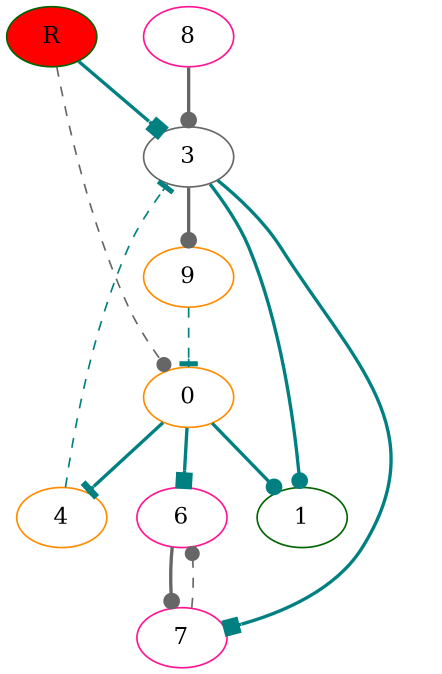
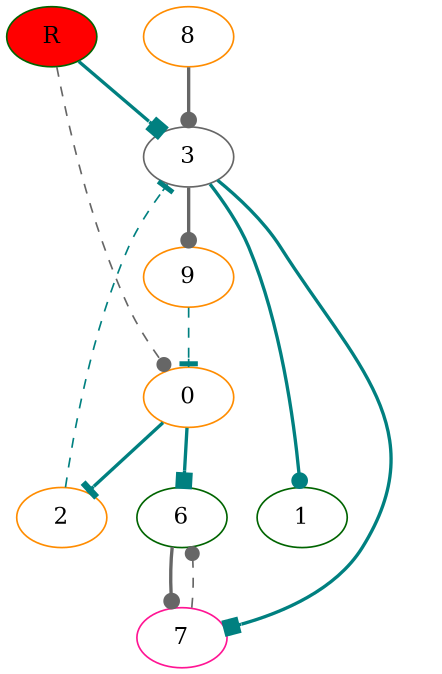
node "8": color deeppink -> darkorange
edge "0" -> "1": removed
node "4": label "4" -> "2"
node "6": color deeppink -> darkgreen
